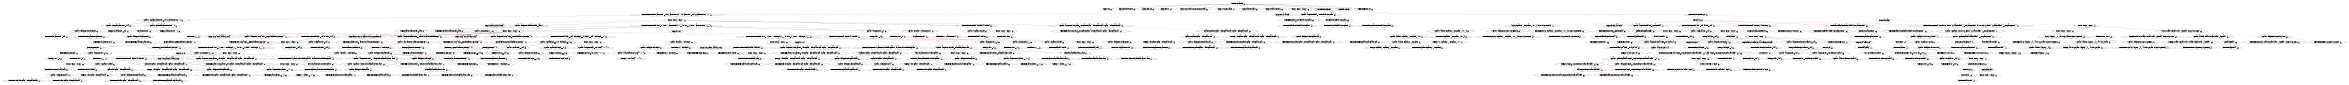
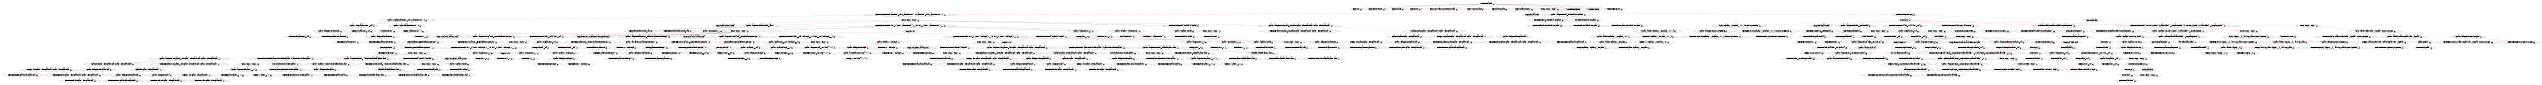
node "(IDENTIFIER,included,if (included))": removed
